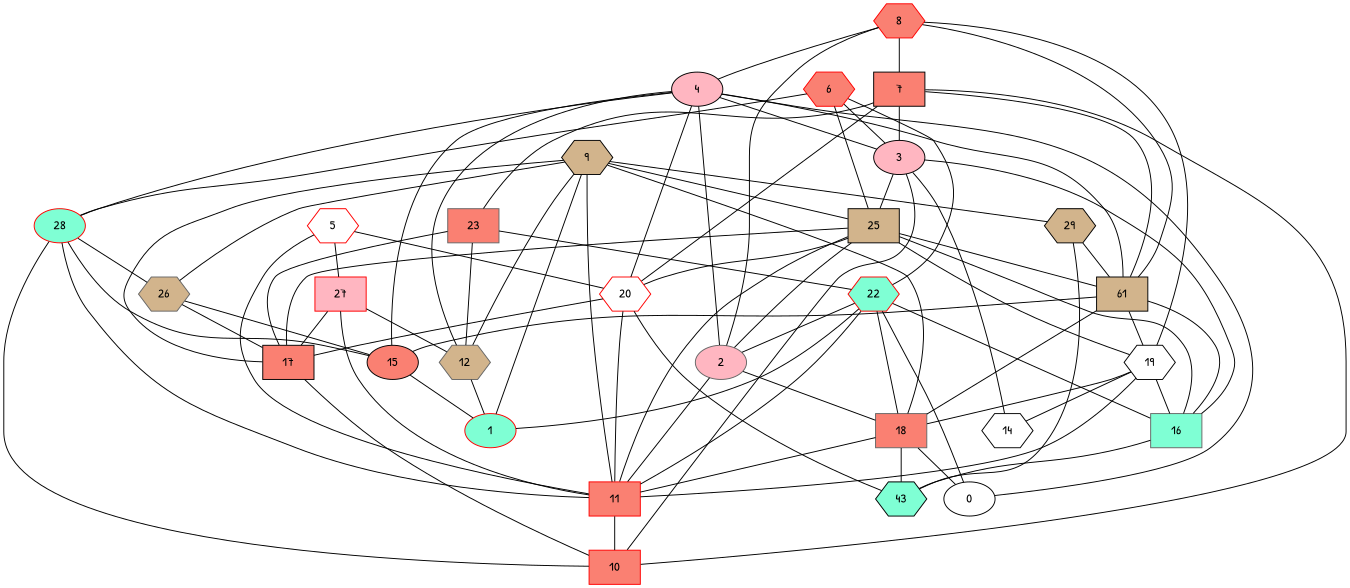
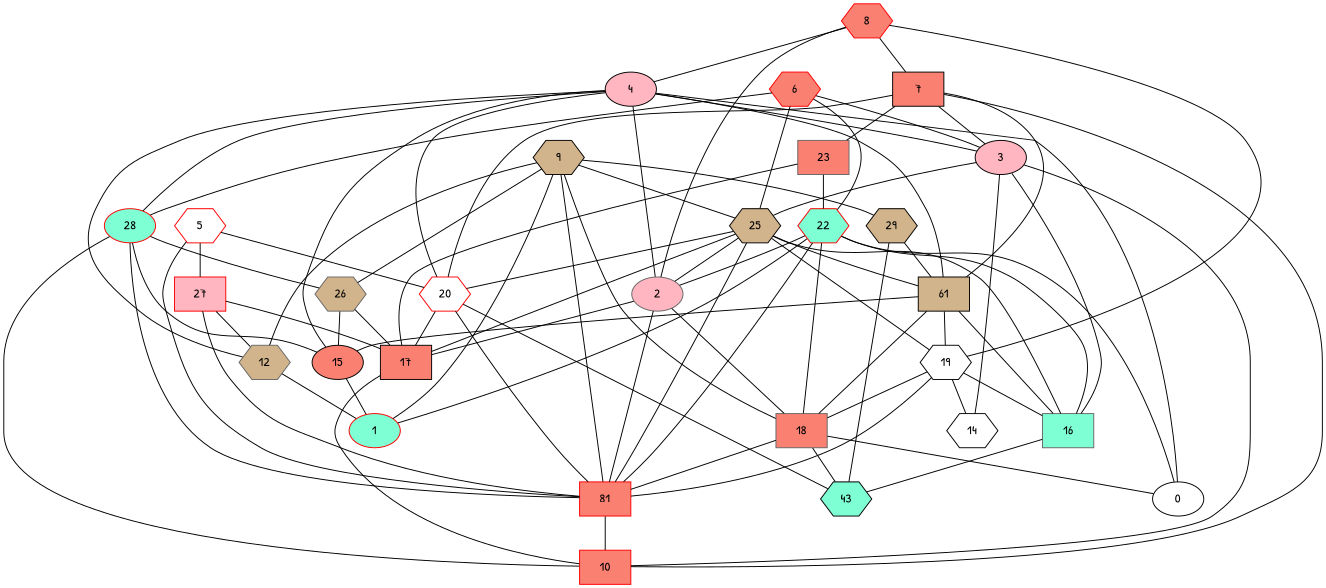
edge "8" -- "61": removed
edge "9" -- "17": now "2" -- "17"
node "25": shape box -> hexagon
edge "23" -- "12": removed
node "11": label "11" -> "81"
